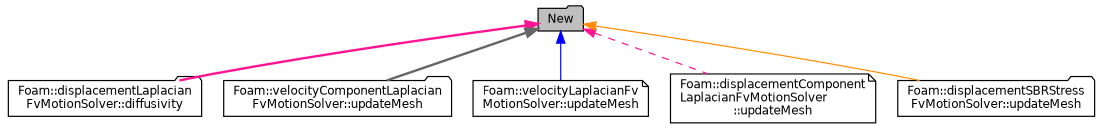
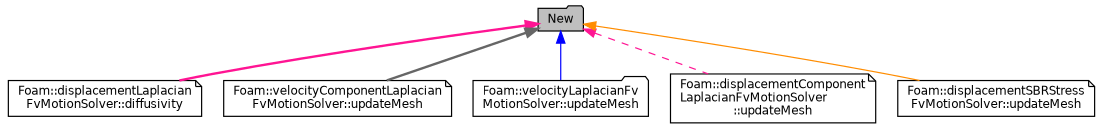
node "Foam::displacementLaplacian FvMotionSolver::diffusivity": shape folder -> note
node "Foam::velocityComponentLaplacian FvMotionSolver::updateMesh": shape folder -> note
node "Foam::velocityLaplacianFv MotionSolver::updateMesh": shape note -> folder
node "Foam::displacementSBRStress FvMotionSolver::updateMesh": shape folder -> note
